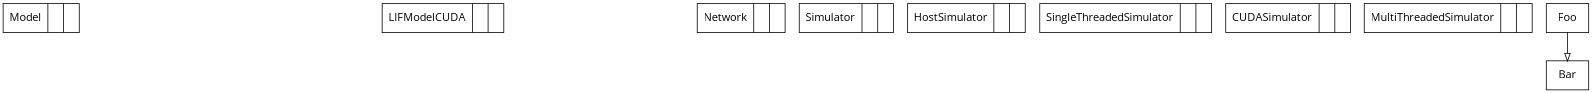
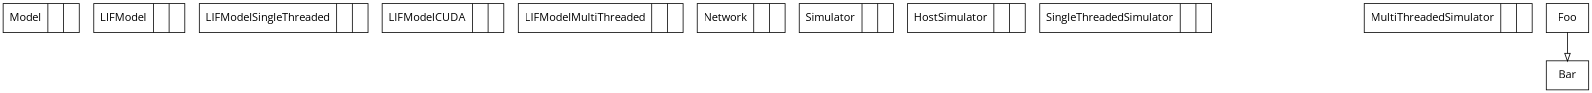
node "LIFModel": added
node "LIFModelSingleThreaded": added
node "LIFModelMultiThreaded": added
node "CUDASimulator": removed
